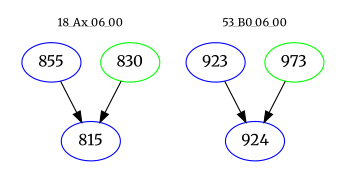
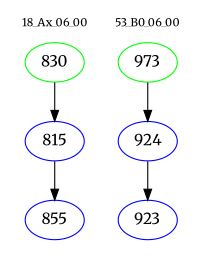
edge "855" -> "815": reversed
edge "923" -> "924": reversed
